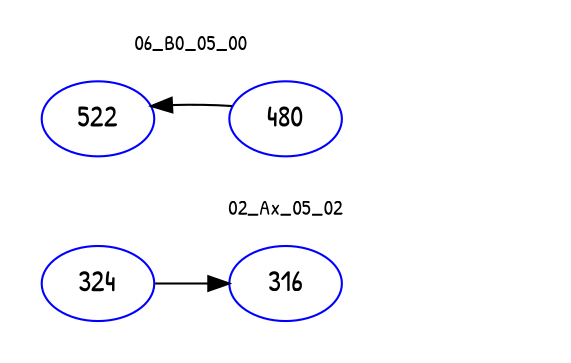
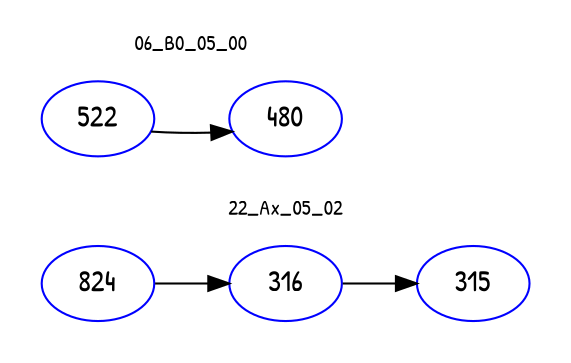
edge "480" -> "522": reversed
cluster "02_Ax_05_02": label "02_Ax_05_02" -> "22_Ax_05_02"
node "324": label "324" -> "824"
node "315": added
